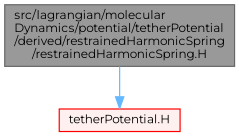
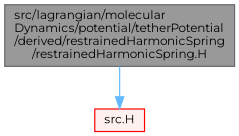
node "tetherPotential.H": label "tetherPotential.H" -> "src.H"
